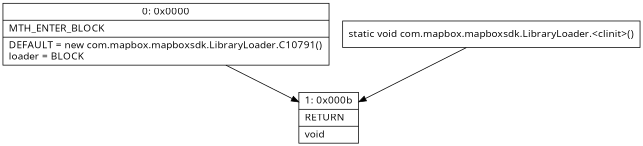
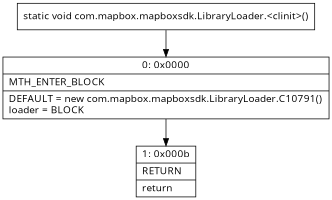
edge "static void com.mapbox.mapboxsdk.LibraryLoader.<clinit>()" -> "1: 0x000b": now "static void com.mapbox.mapboxsdk.LibraryLoader.<clinit>()" -> "0: 0x0000"
node "1: 0x000b": text "void" -> "return"
